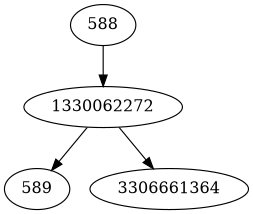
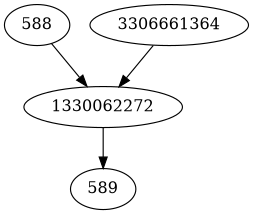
edge "1330062272" -> "3306661364": reversed
